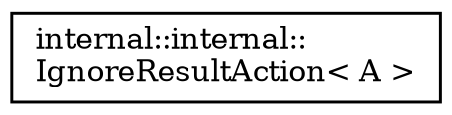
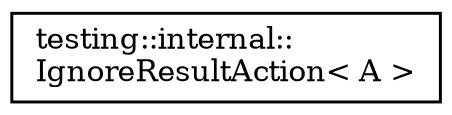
node "internal::internal:: IgnoreResultAction< A >": label "internal::internal:: IgnoreResultAction< A >" -> "testing::internal:: IgnoreResultAction< A >"
